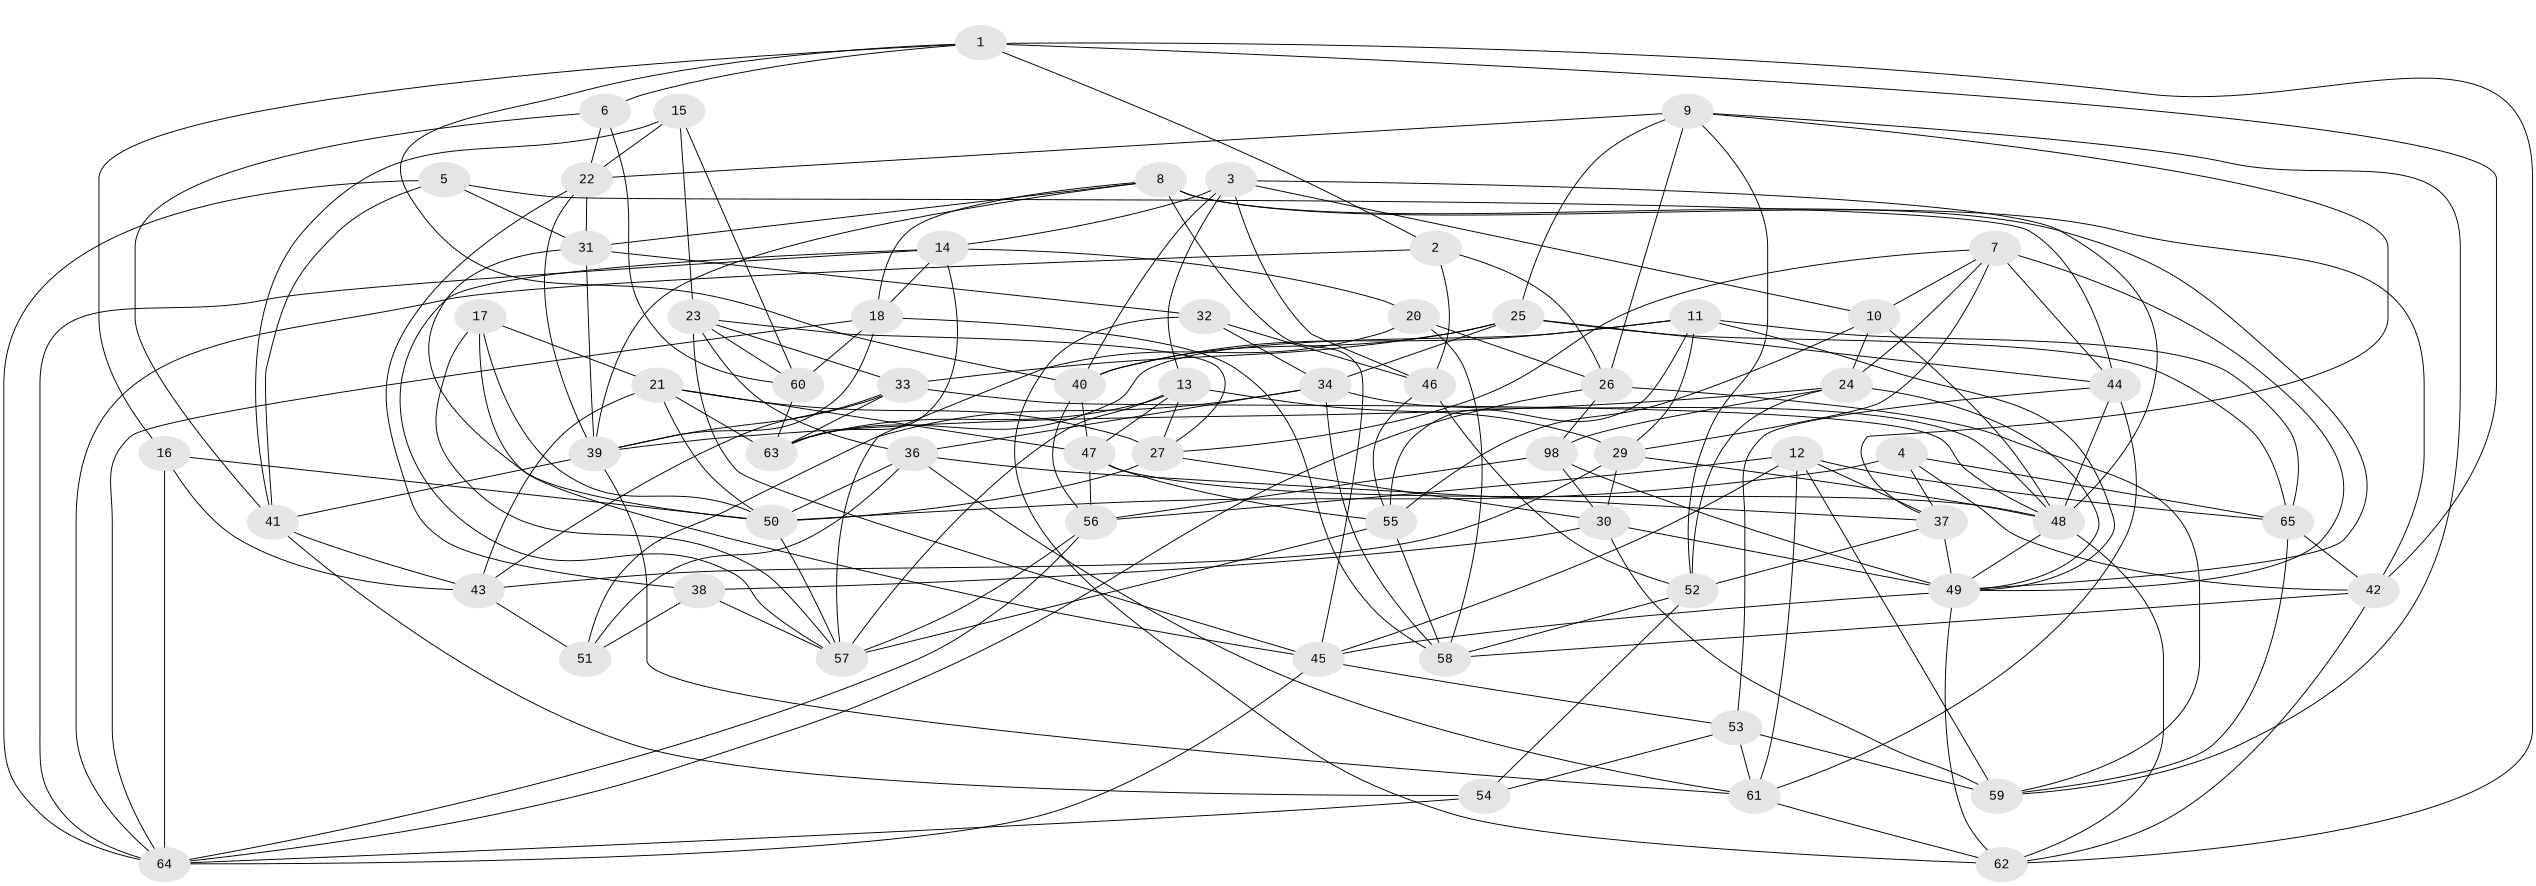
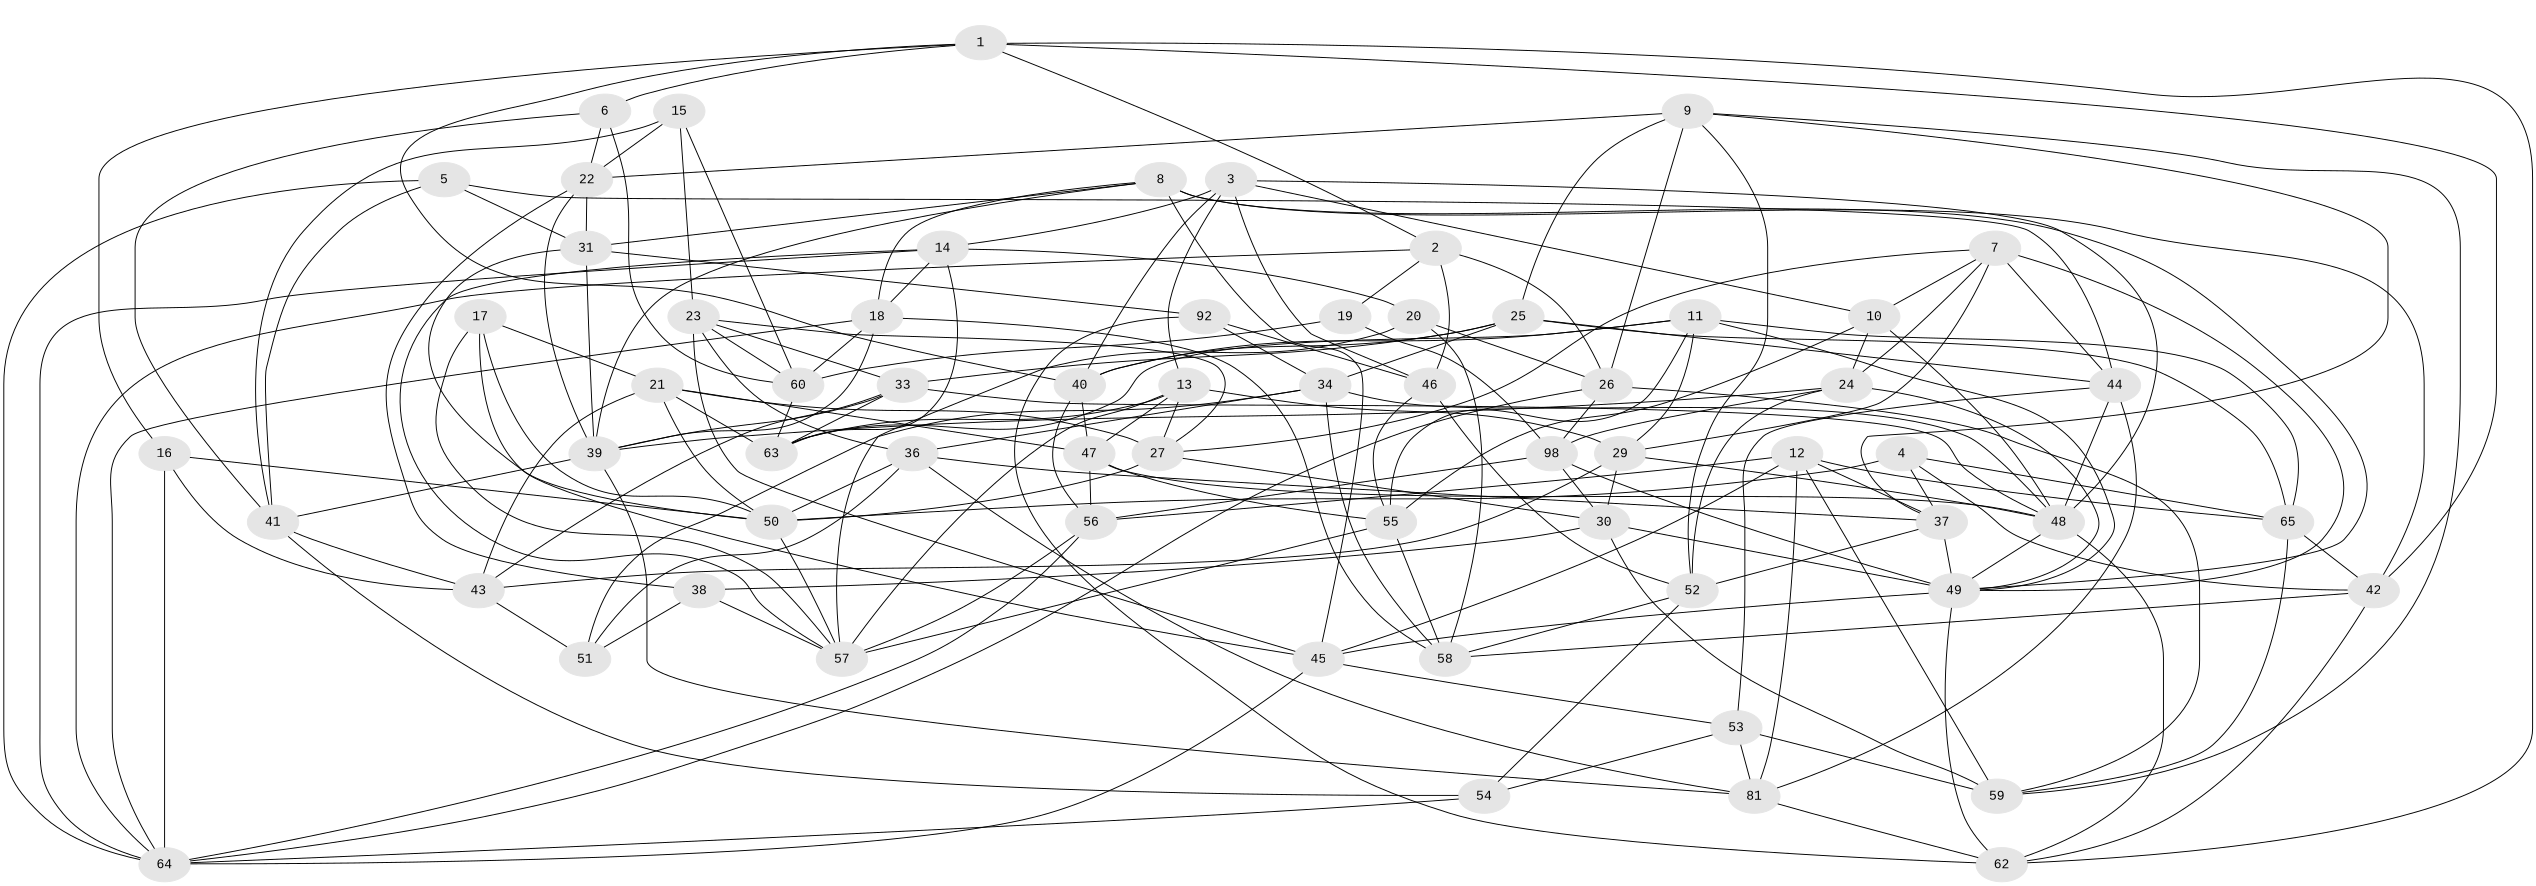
node "32": label "32" -> "92"
node "19": added
node "61": label "61" -> "81"
